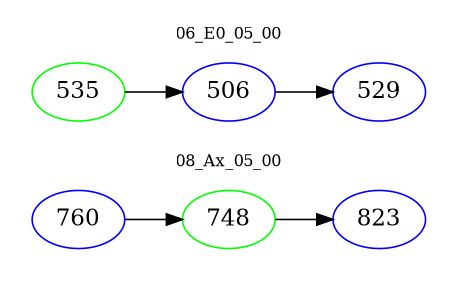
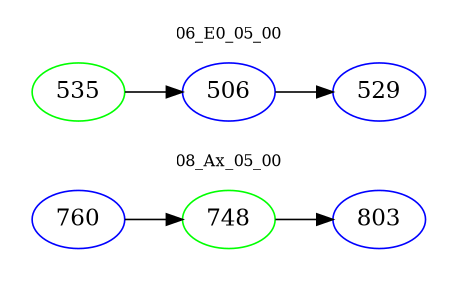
node "823": label "823" -> "803"
